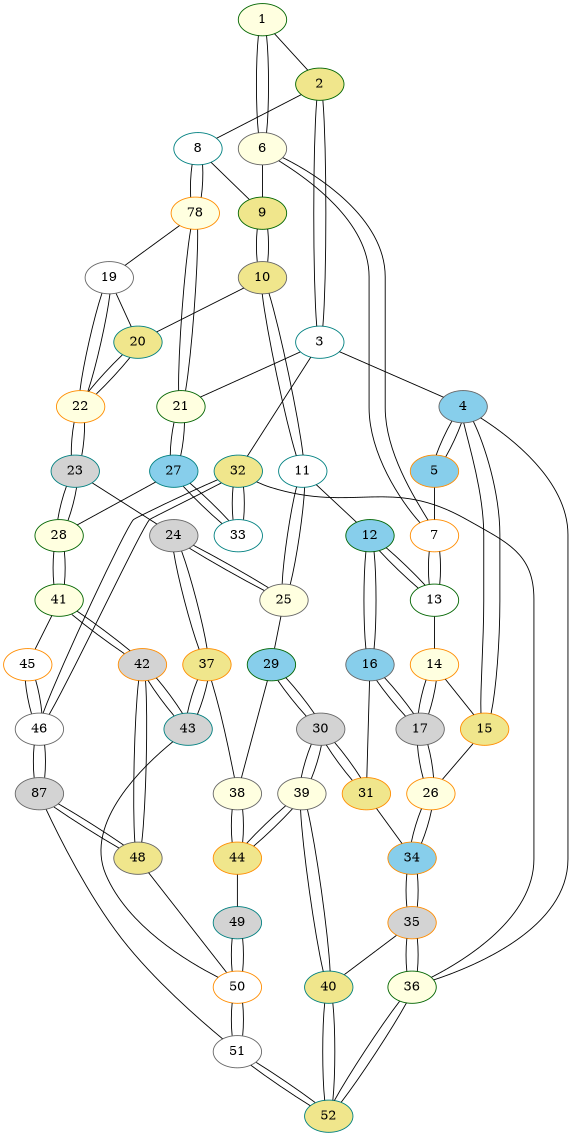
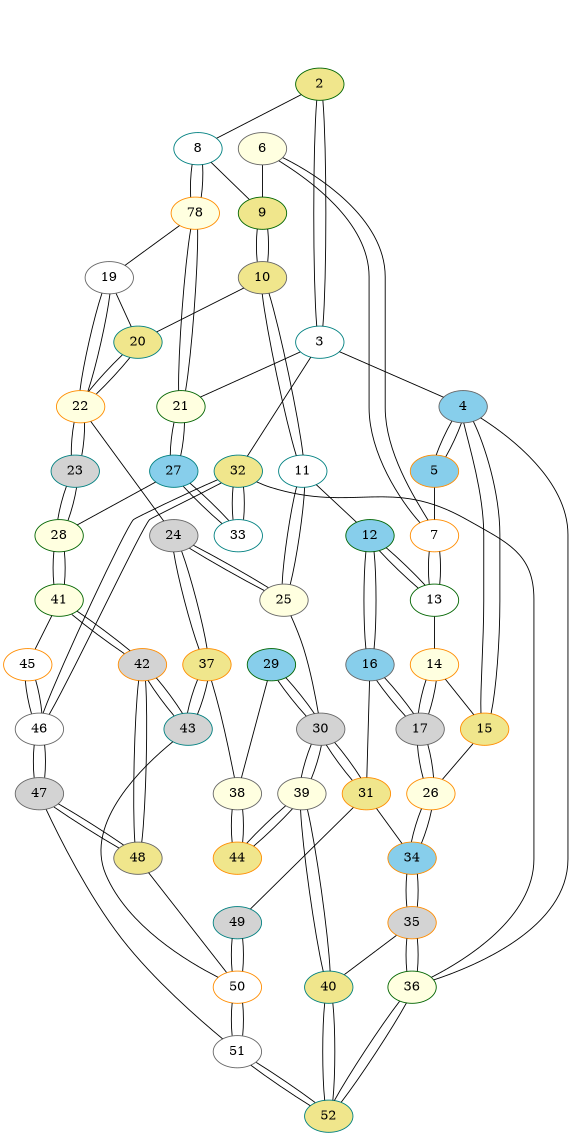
node "1": removed
edge "23" -- "24": now "22" -- "24"
edge "25" -- "29": now "25" -- "30"
node "87": label "87" -> "47"
edge "44" -- "49": now "31" -- "49"
